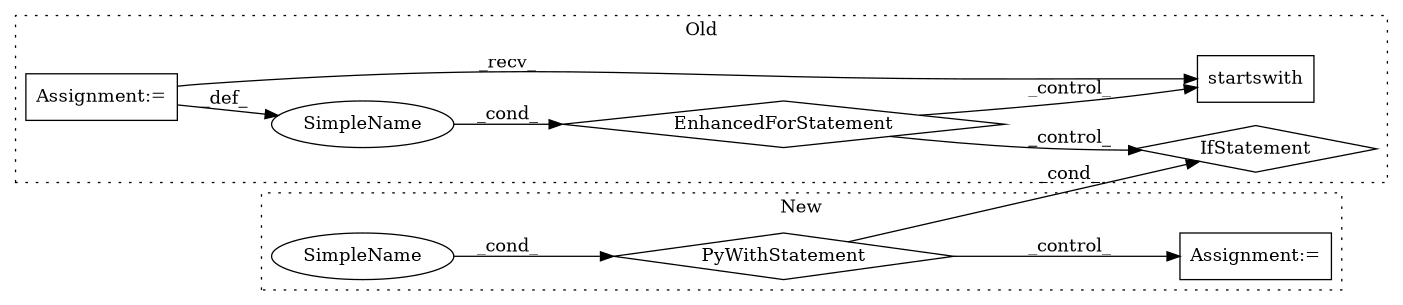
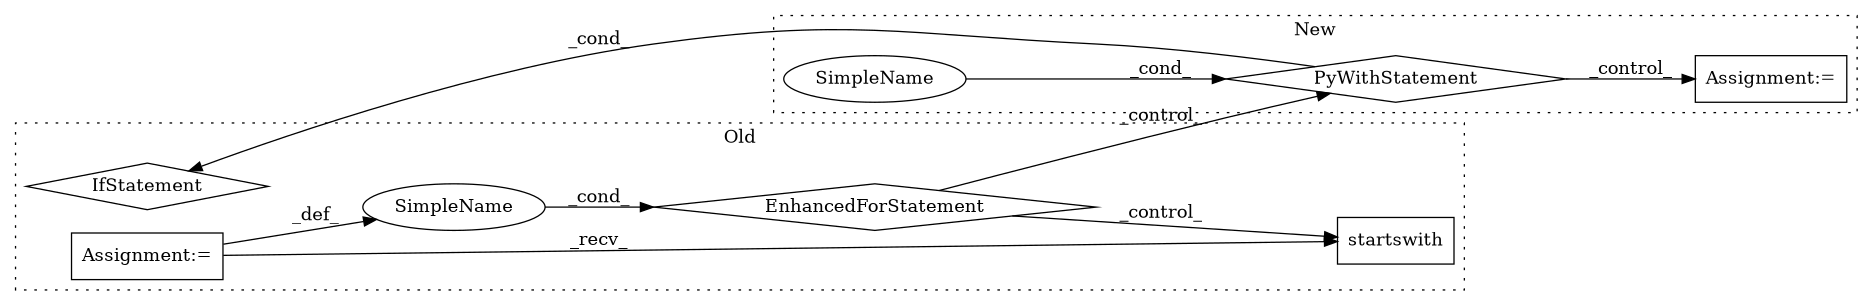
edge "EnhancedForStatement" -> "IfStatement": now "EnhancedForStatement" -> "PyWithStatement"
